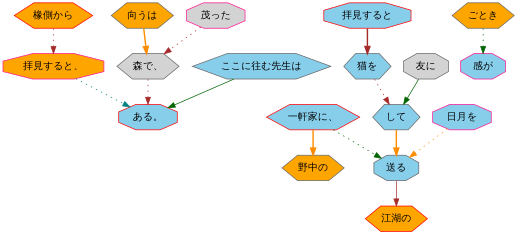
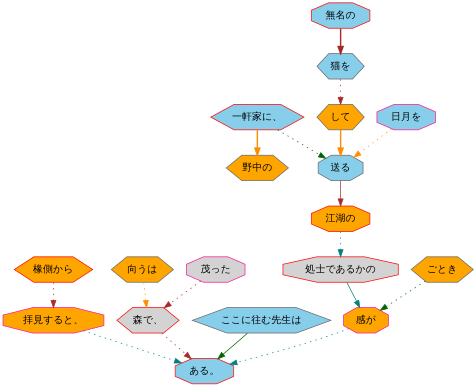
node "拝見すると": label "拝見すると" -> "無名の"
edge "向うは" -> "森で、": style bold -> dotted
node "森で、": color gray40 -> red
node "友に": removed
node "感が": fillcolor skyblue -> orange
node "して": fillcolor skyblue -> orange
node "江湖の": shape hexagon -> octagon
node "処士であるかの": added
edge "感が" -> "ある。": added
